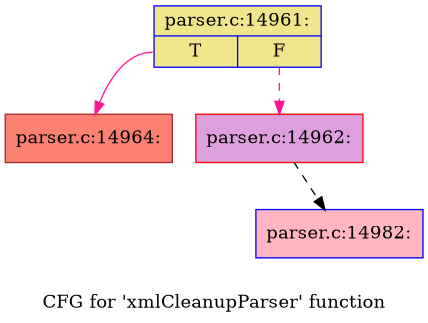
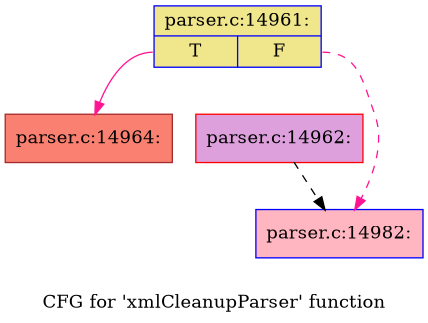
edge "parser.c:14961:" -> "parser.c:14962:": now "parser.c:14961:" -> "parser.c:14982:"
